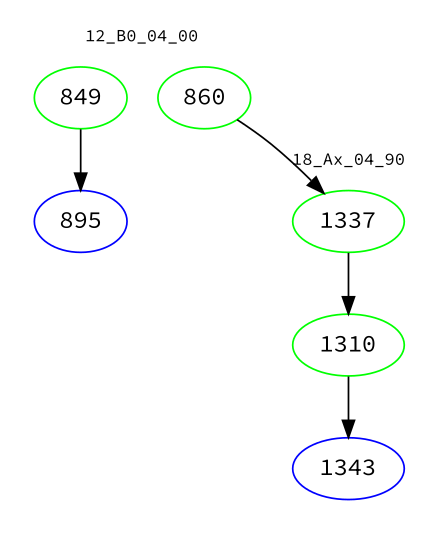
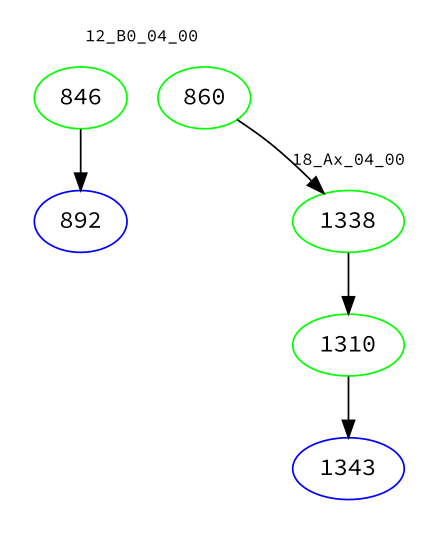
node "849": label "849" -> "846"
cluster "18_Ax_04_90": label "18_Ax_04_90" -> "18_Ax_04_00"
node "895": label "895" -> "892"
node "1337": label "1337" -> "1338"
